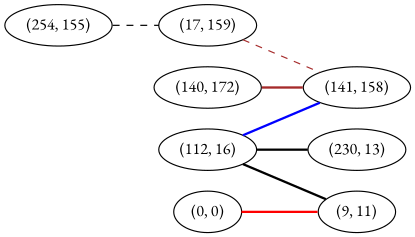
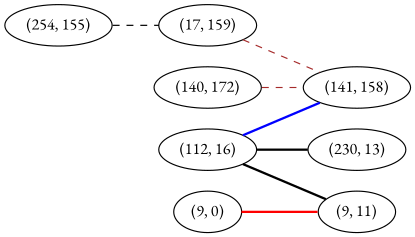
edge "(140, 172)" -- "(141, 158)": style bold -> dashed
node "(0, 0)": label "(0, 0)" -> "(9, 0)"
